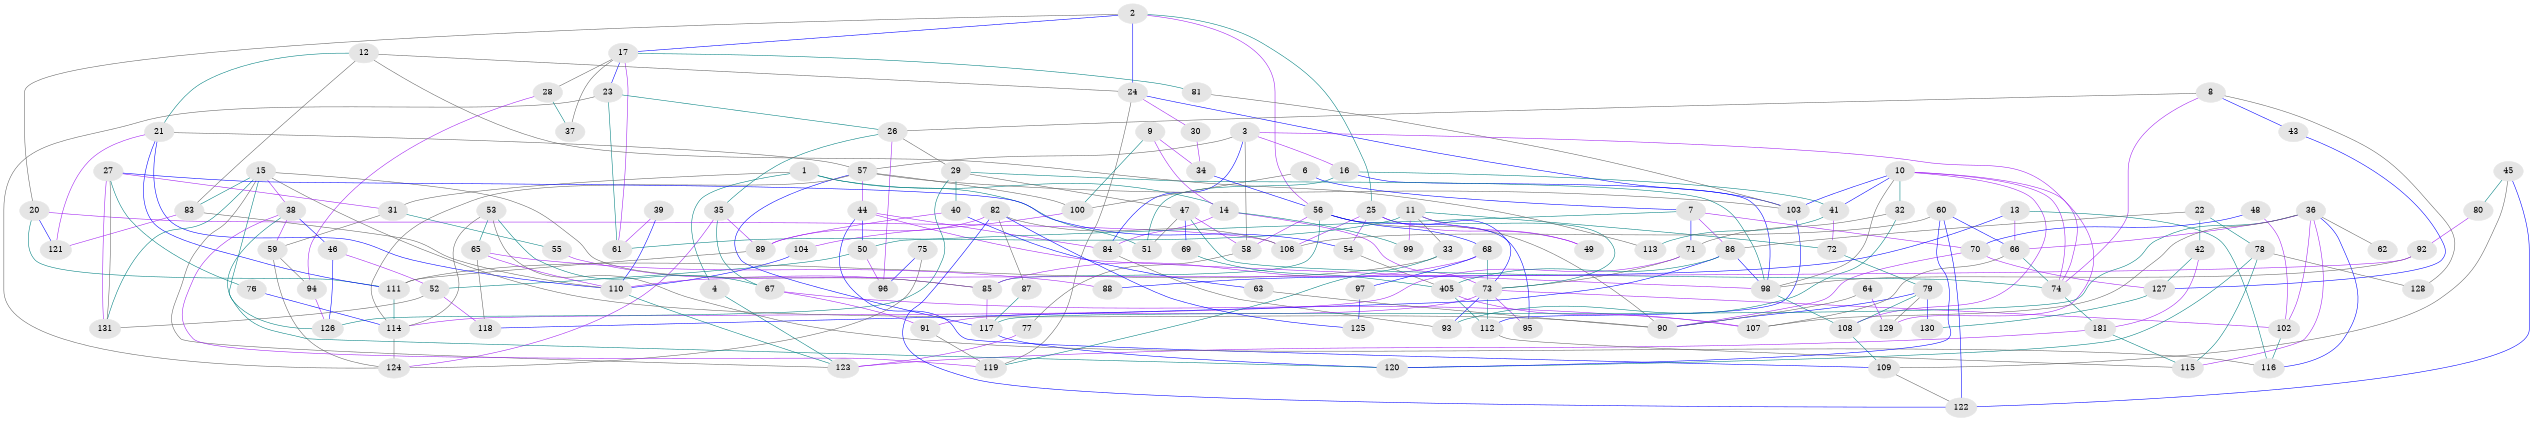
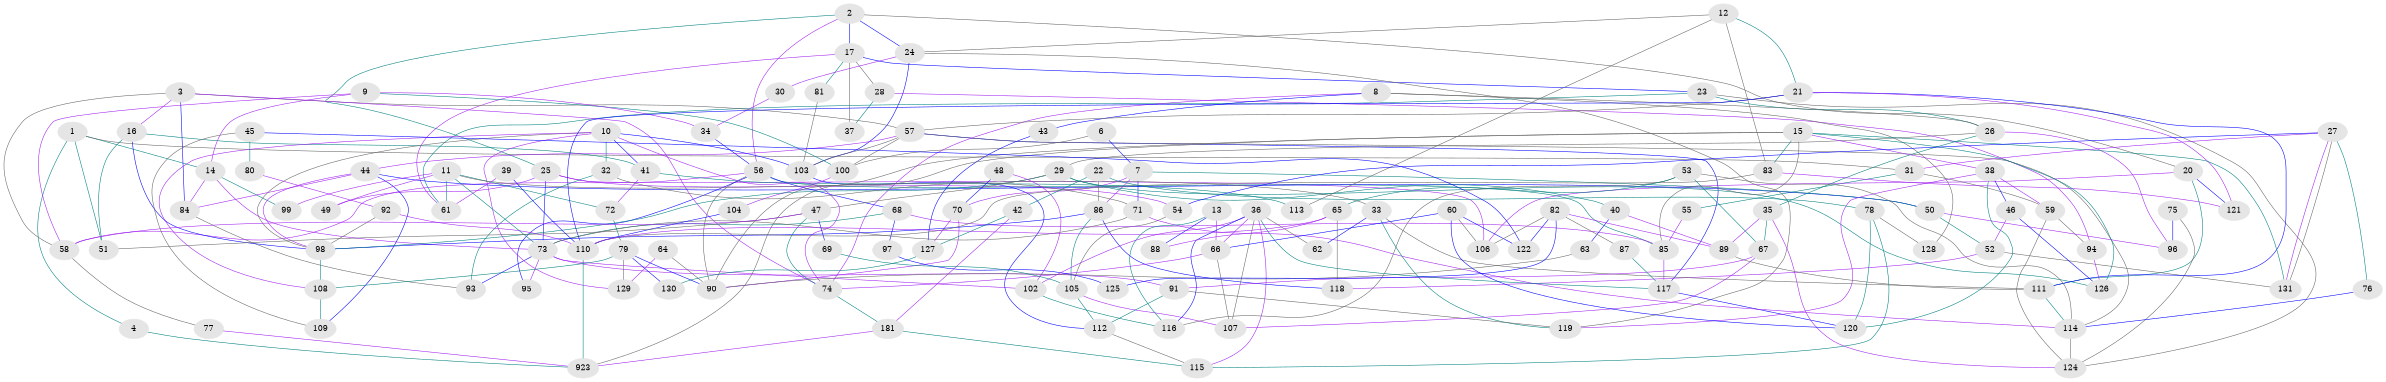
edge "9" -- "58": added
edge "33" -- "62": added
edge "66" -- "74": color teal -> purple
node "405": label "405" -> "105"
edge "73" -- "112": now "91" -- "112"
node "123": label "123" -> "923"
edge "109" -- "122": removed
